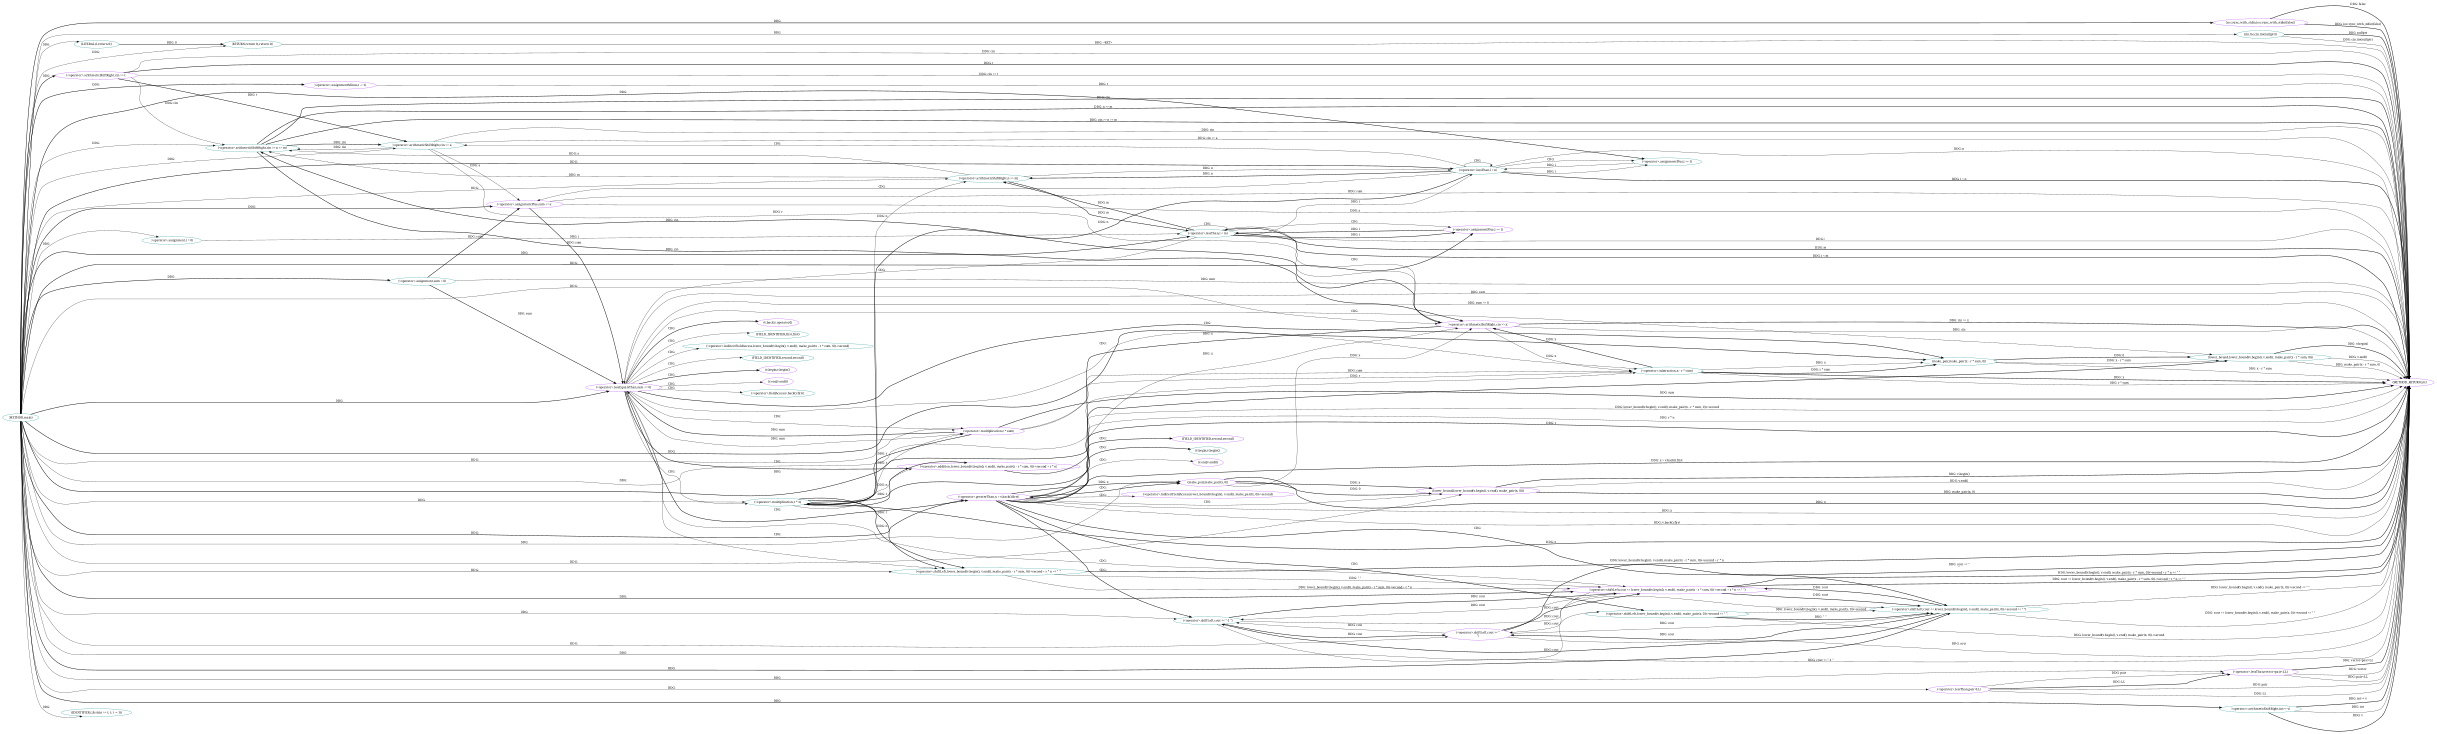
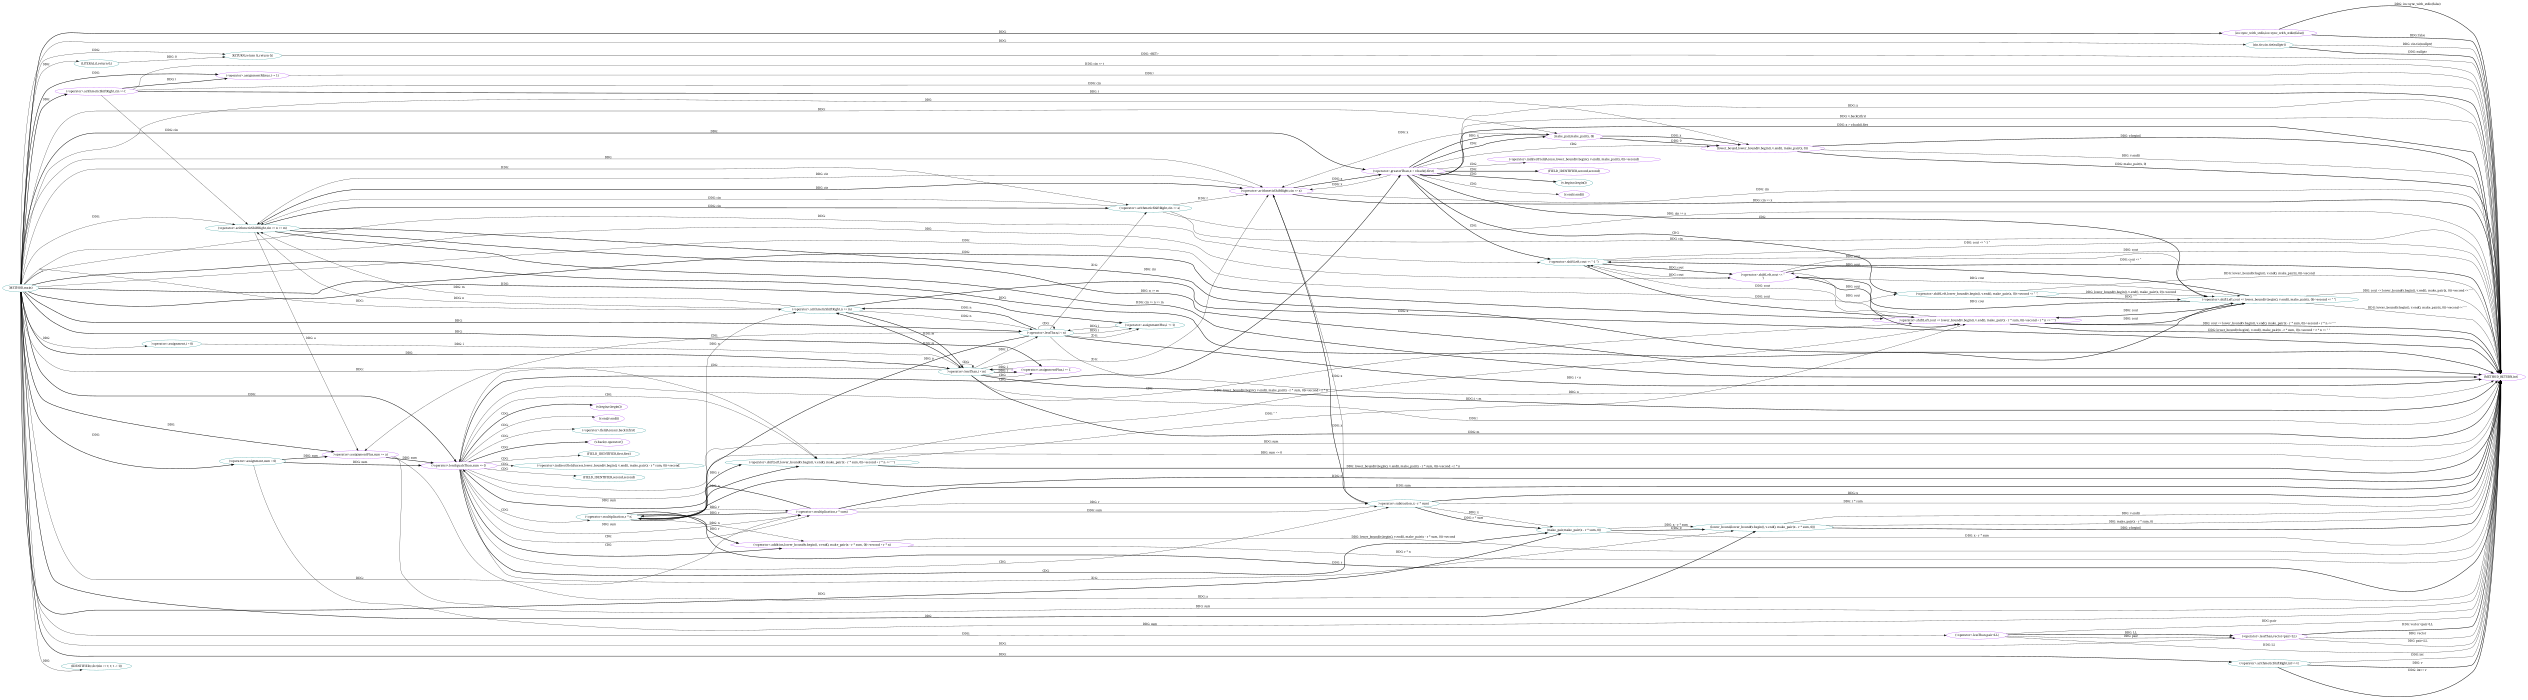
edge "(LITERAL,0,return 0;)" -> "(RETURN,return 0;,return 0;)": style bold -> solid
edge "(<operator>.arithmeticShiftRight,cin >> t)" -> "(<operator>.arithmeticShiftRight,cin >> a)": now "(<operator>.arithmeticShiftRight,cin >> t)" -> "(<operator>.assignmentMinus,t -= 1)"
edge "(<operator>.arithmeticShiftRight,cin >> a)" -> "(<operator>.assignmentPlus,sum += a)": now "(<operator>.arithmeticShiftRight,cin >> n >> m)" -> "(<operator>.assignmentPlus,sum += a)"
edge "(<operator>.arithmeticShiftRight,cin >> x)" -> "(<operator>.arithmeticShiftRight,cin >> n >> m)": style bold -> solid
edge "(METHOD,main)" -> "(<operator>.subtraction,x - r * sum)": removed, label "DDG:"
edge "(METHOD,main)" -> "(<operator>.multiplication,r * n)": removed, label "DDG:"
edge "(make_pair,make_pair(x, 0))" -> "(METHOD_RETURN,int)": now "(<operator>.arithmeticShiftRight,n >> m)" -> "(METHOD_RETURN,int)"
